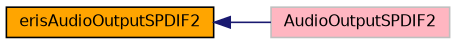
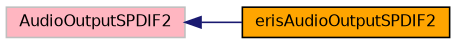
edge "AudioOutputSPDIF2" -> "erisAudioOutputSPDIF2": reversed
